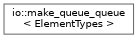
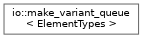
node "io::make_queue_queue < ElementTypes >": label "io::make_queue_queue < ElementTypes >" -> "io::make_variant_queue < ElementTypes >"
